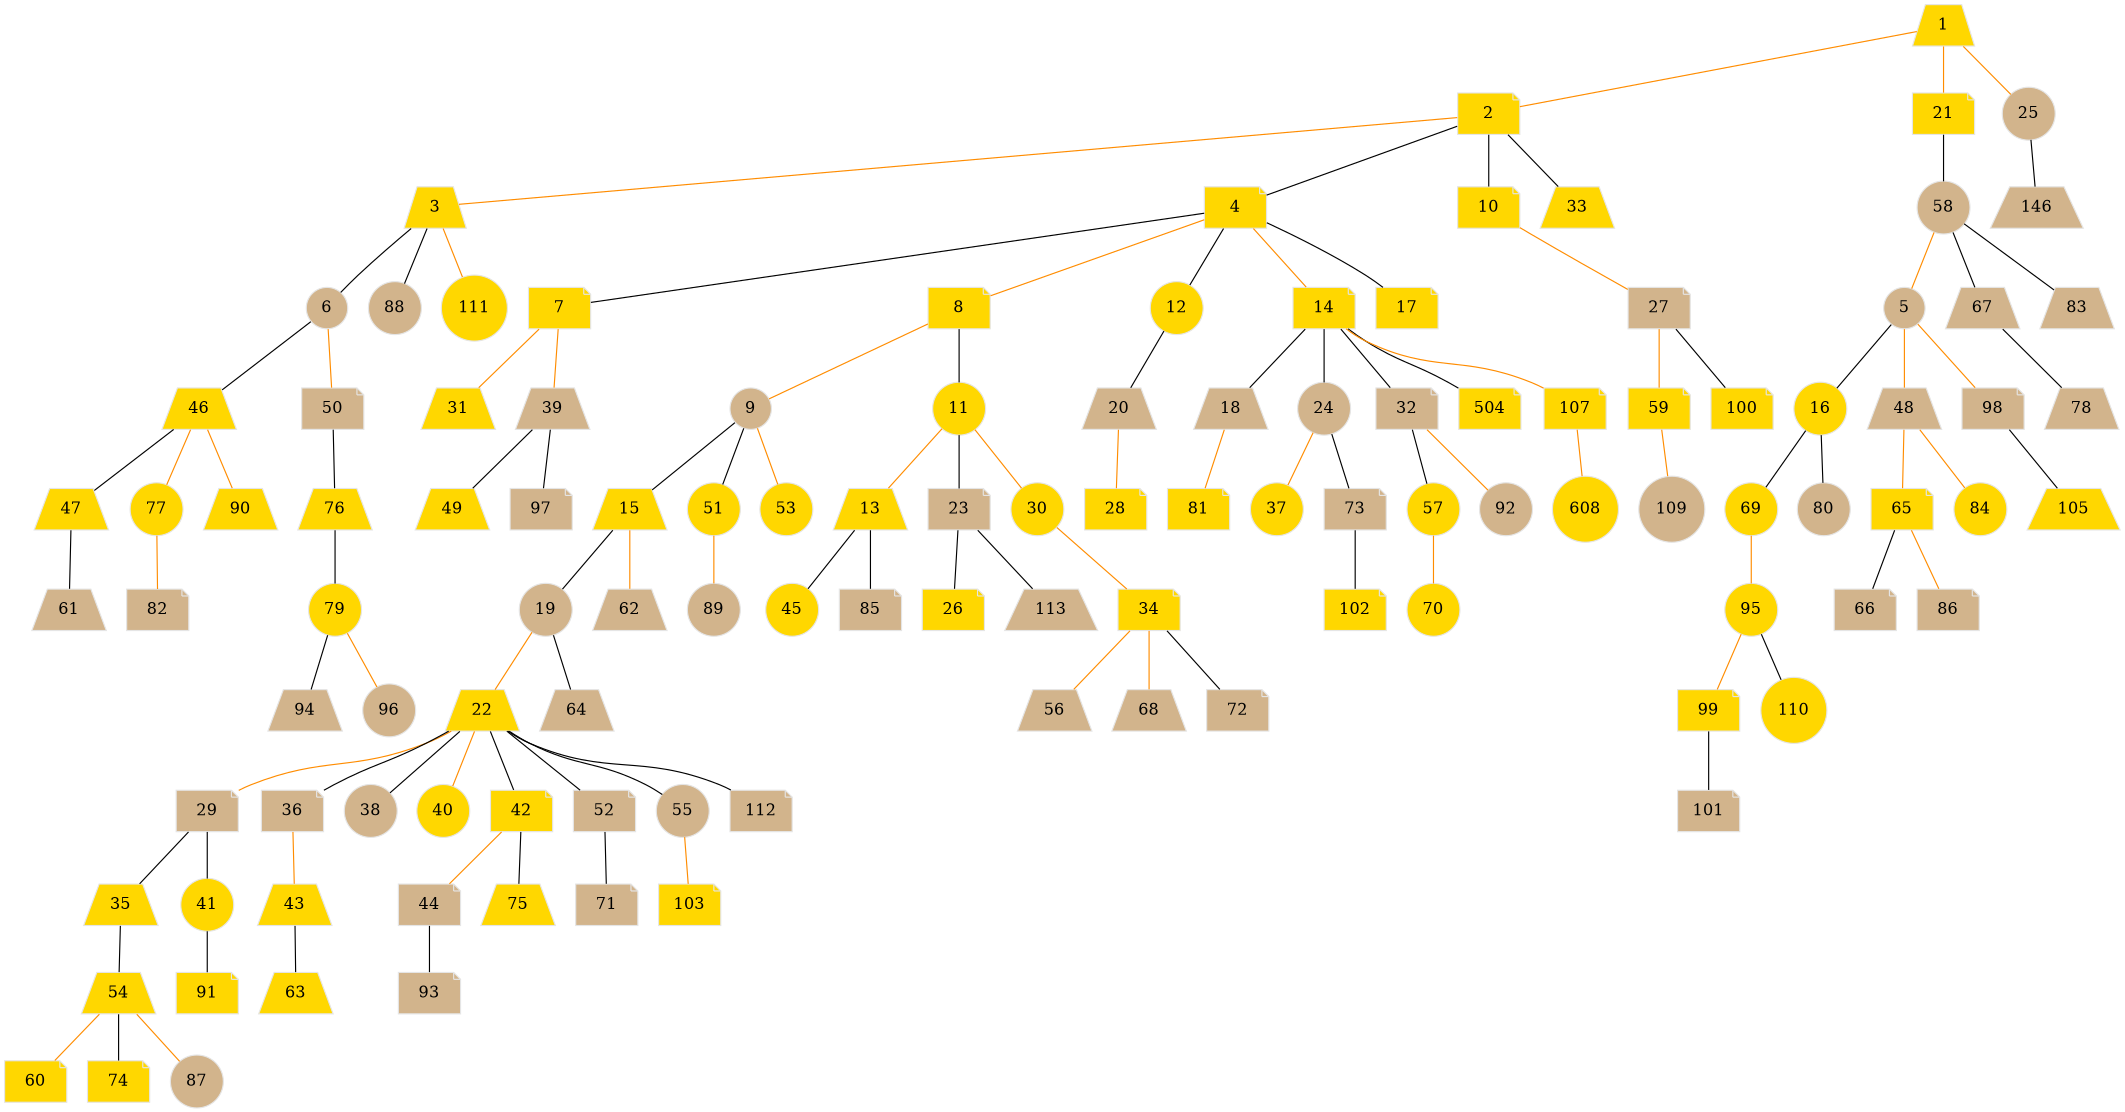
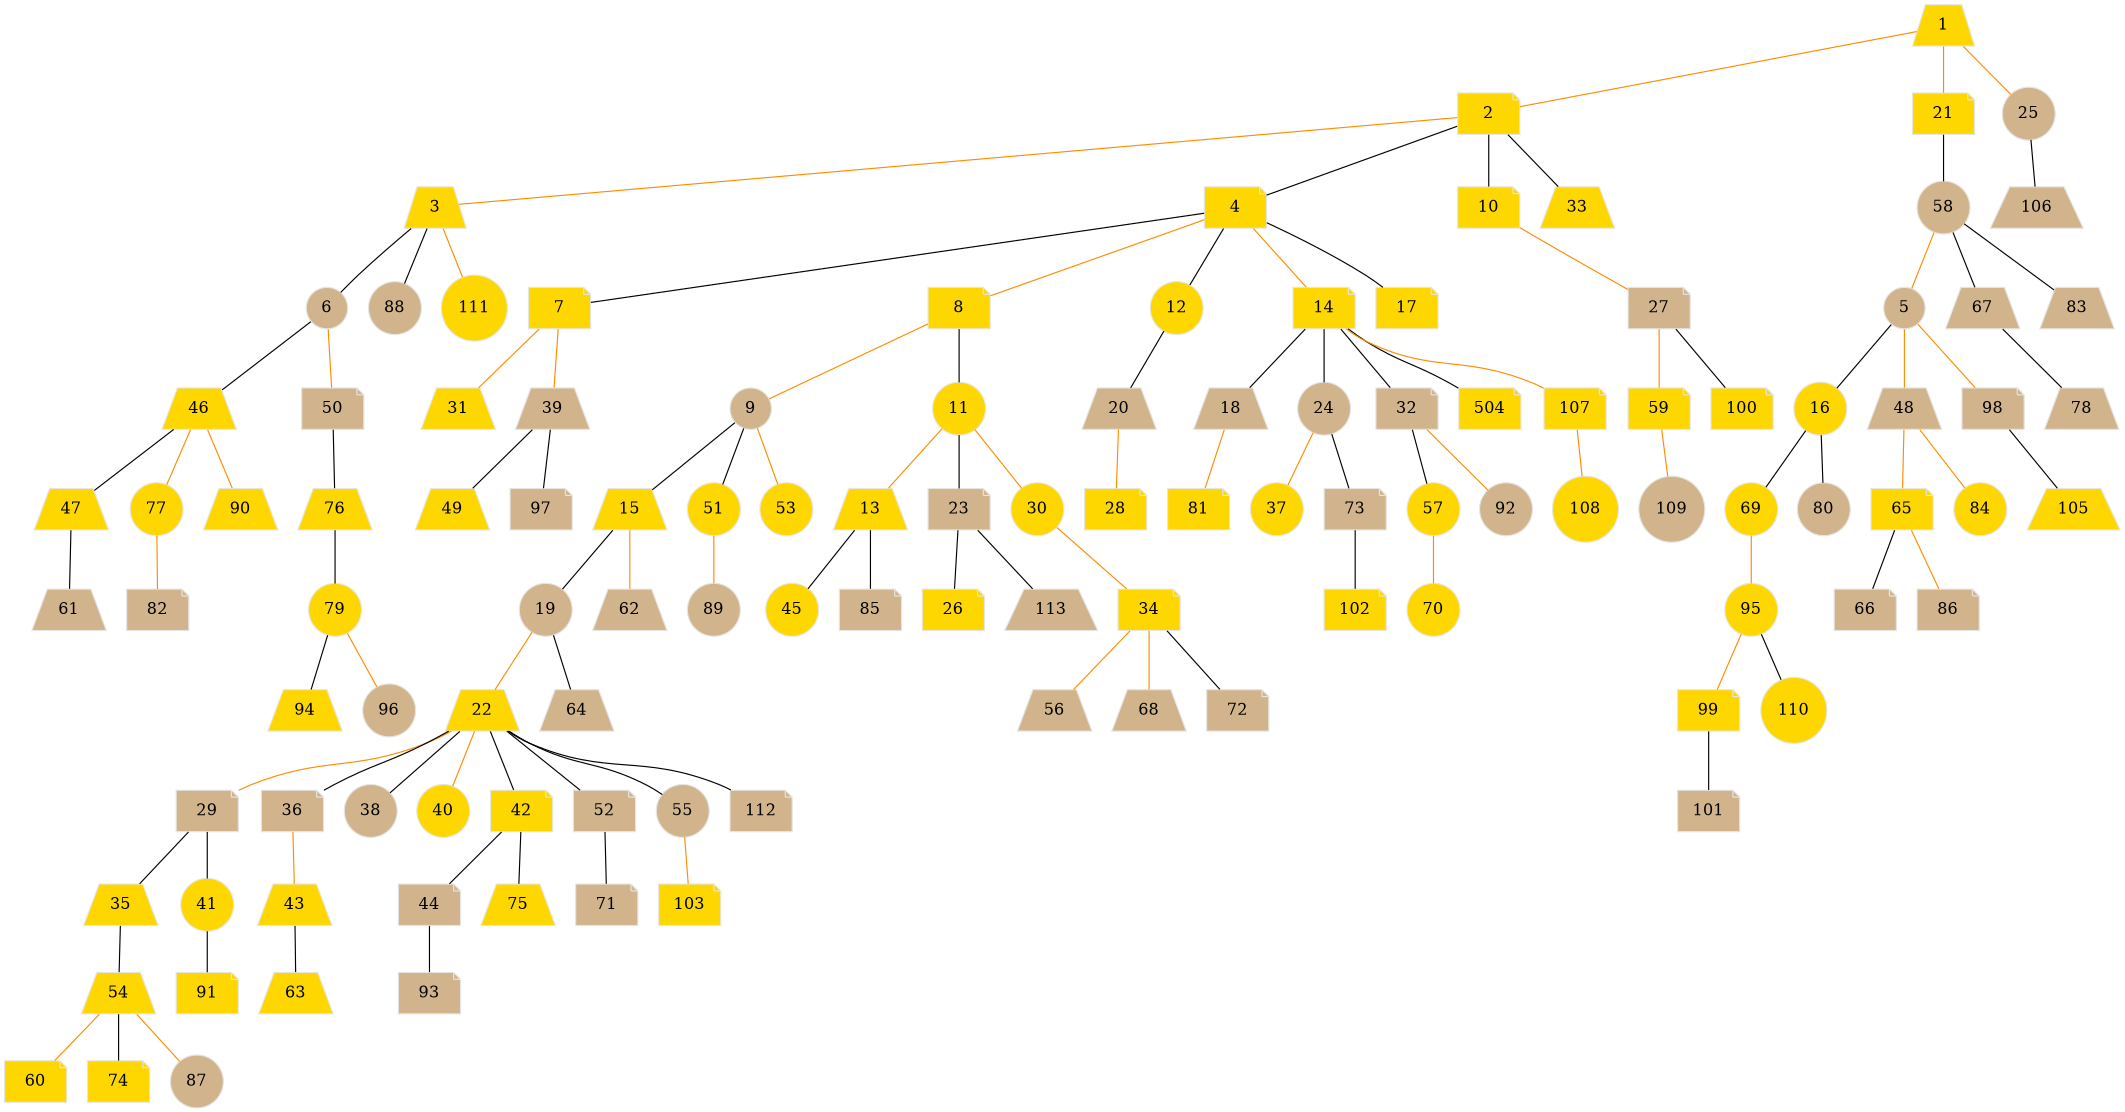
node "146": label "146" -> "106"
node "608": label "608" -> "108"
node "94": fillcolor tan -> gold
edge "42" -- "44": color darkorange -> black
